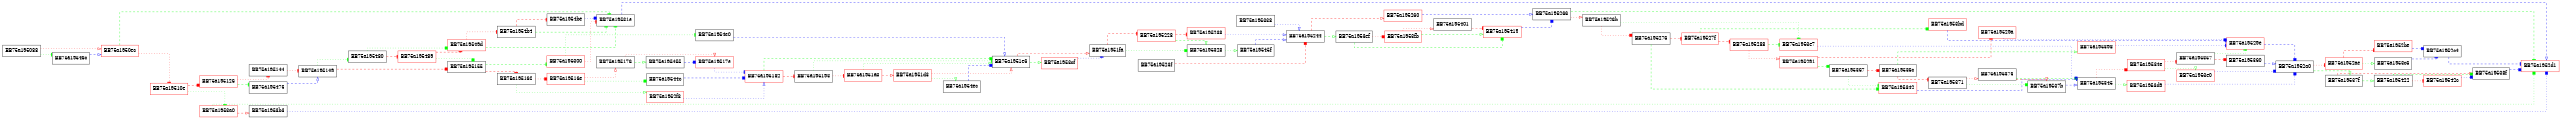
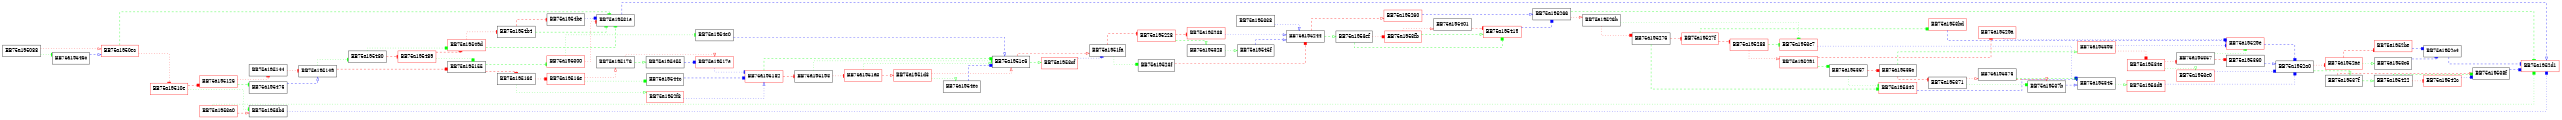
edge "BB75a1951fa" -> "BB75a195328": now "BB75a1951fa" -> "BB75a19523f"
edge "BB75a195345" -> "BB75a19534e": now "BB75a195398" -> "BB75a19534e"
edge "BB75a19510e" -> "BB75a1953a0": now "BB75a19510e" -> "BB75a1953b3"
